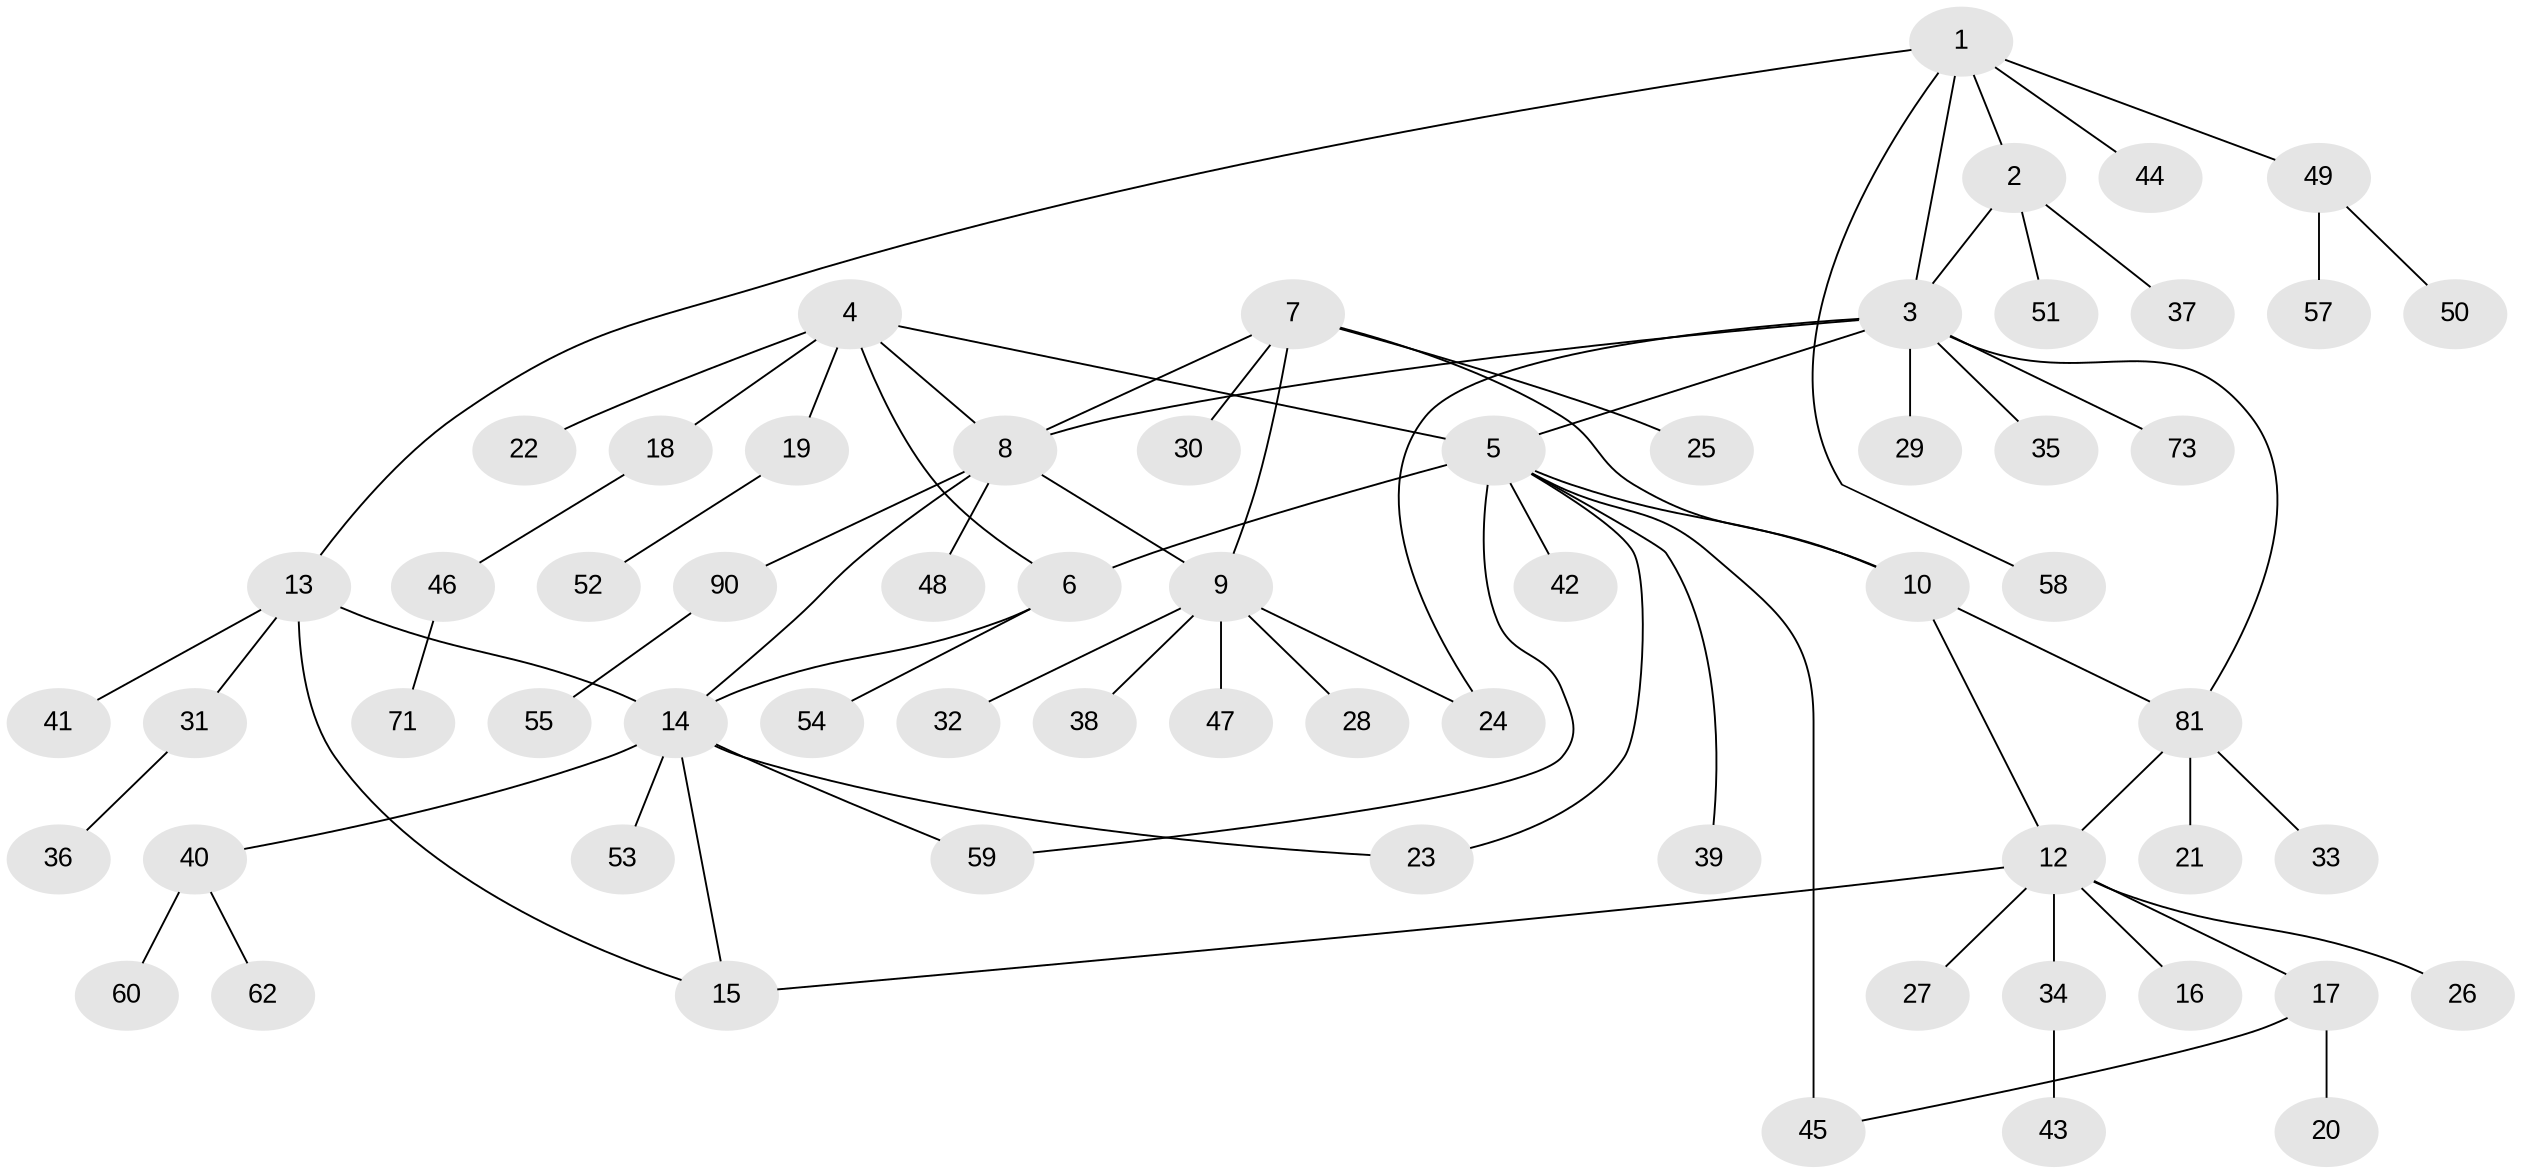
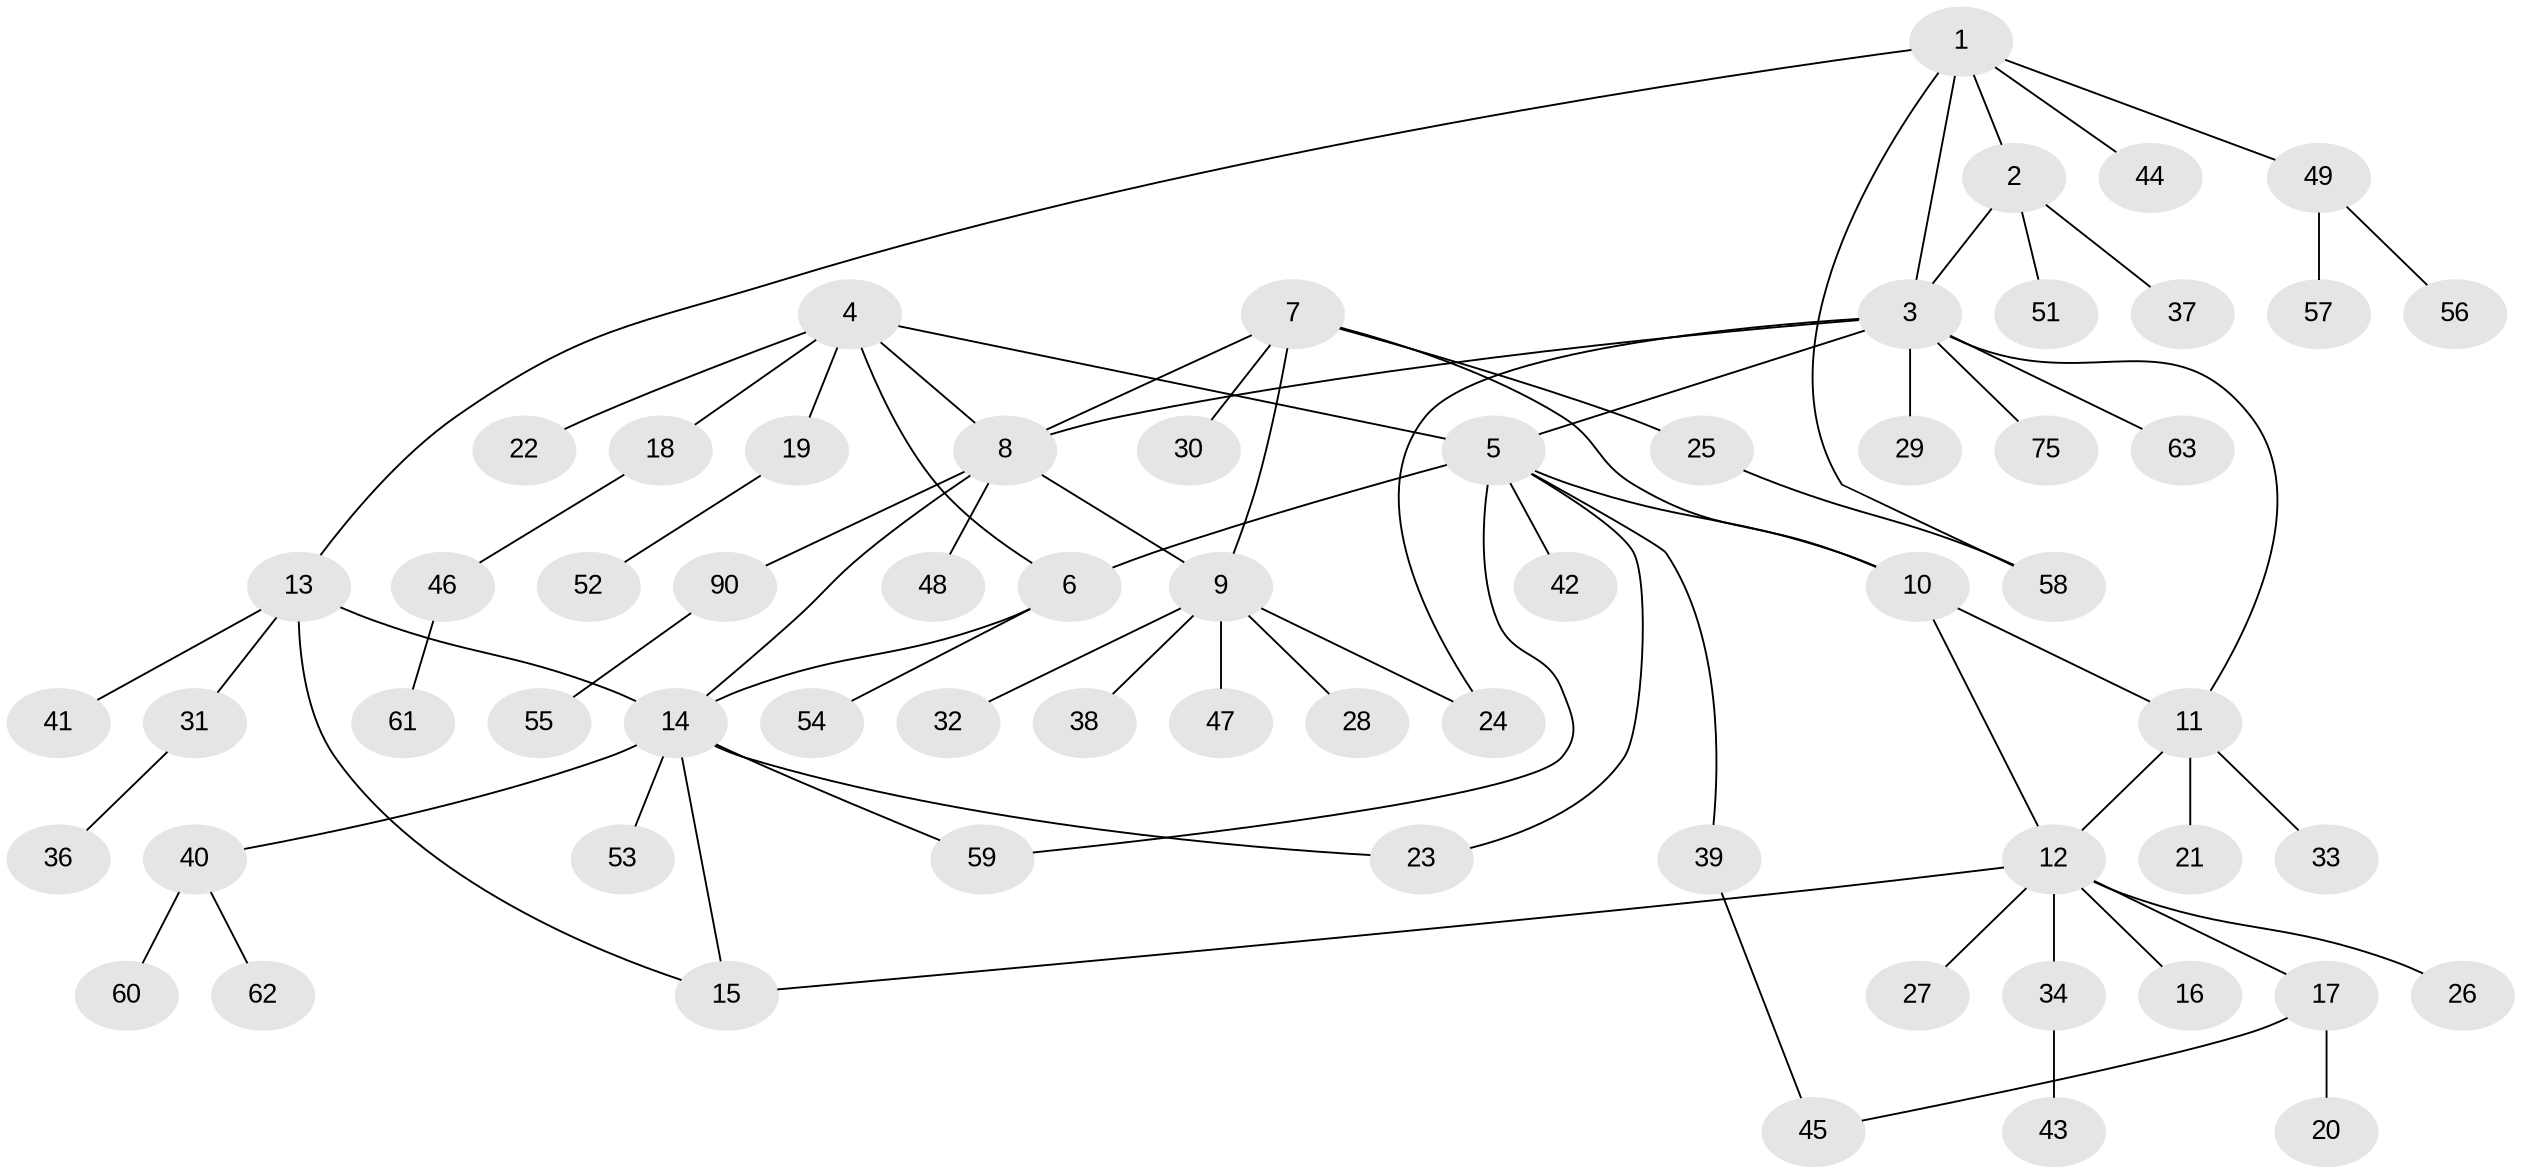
node "50": label "50" -> "56"
node "35": label "35" -> "75"
node "73": label "73" -> "63"
edge "25" -- "58": added
edge "5" -- "45": now "39" -- "45"
node "71": label "71" -> "61"
node "81": label "81" -> "11"
